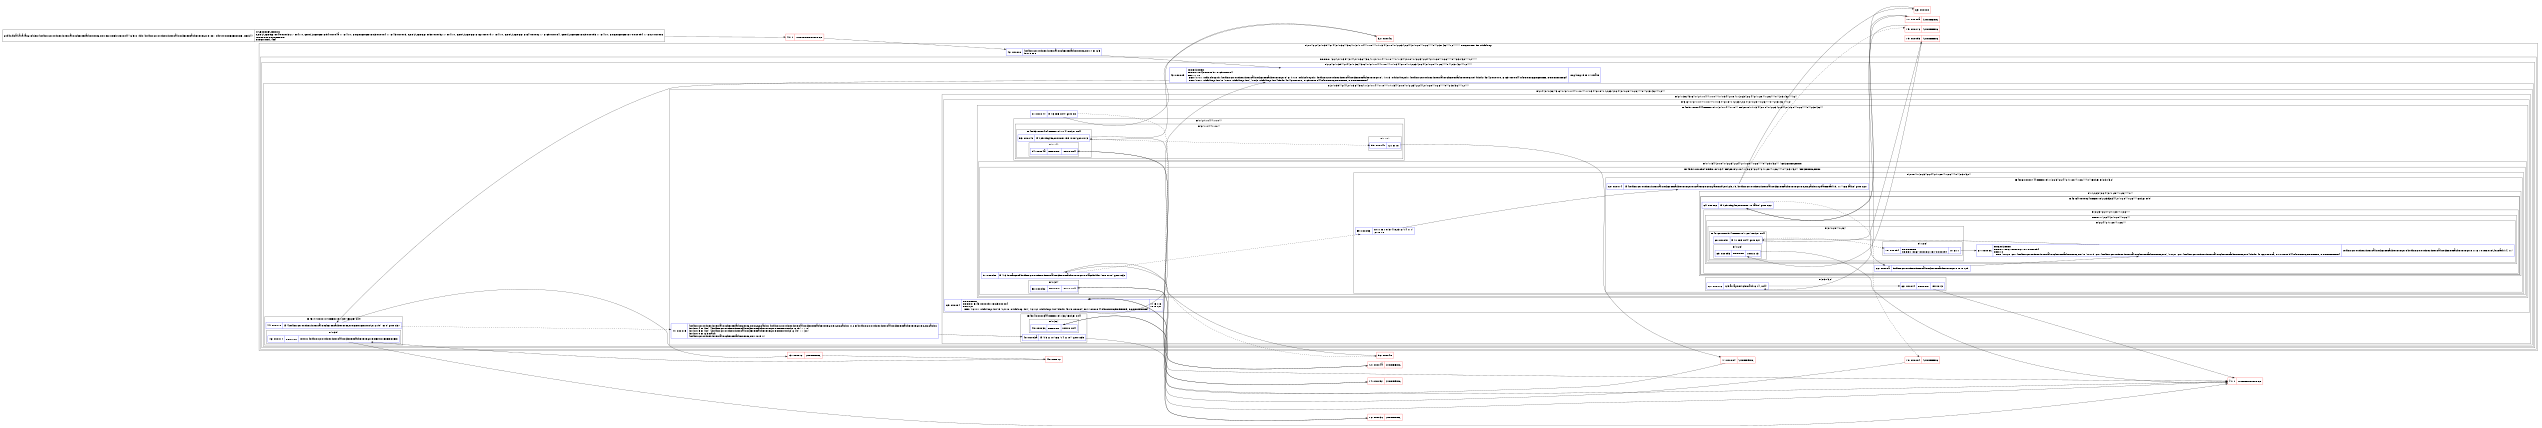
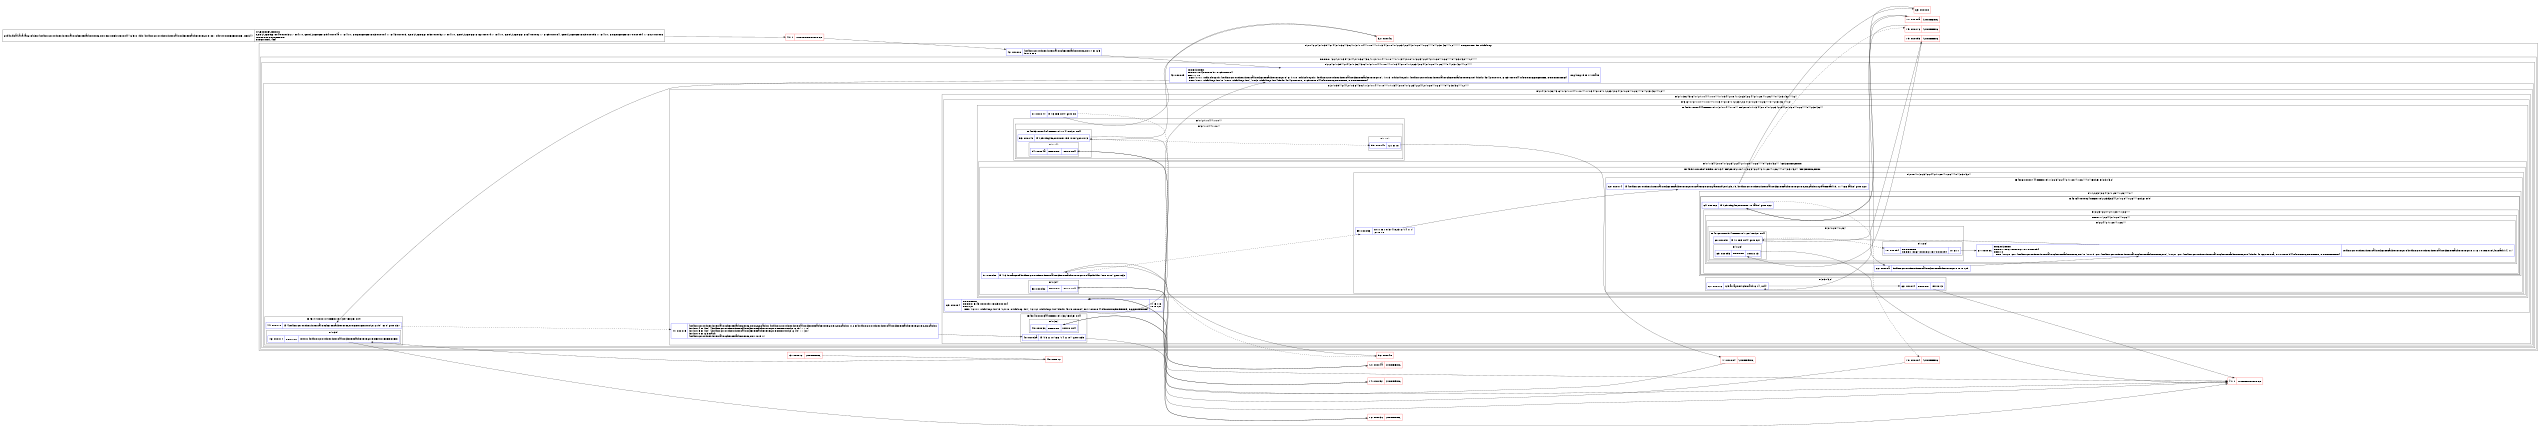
edge "44: 0x0010" -> "73: 0x0012": removed
